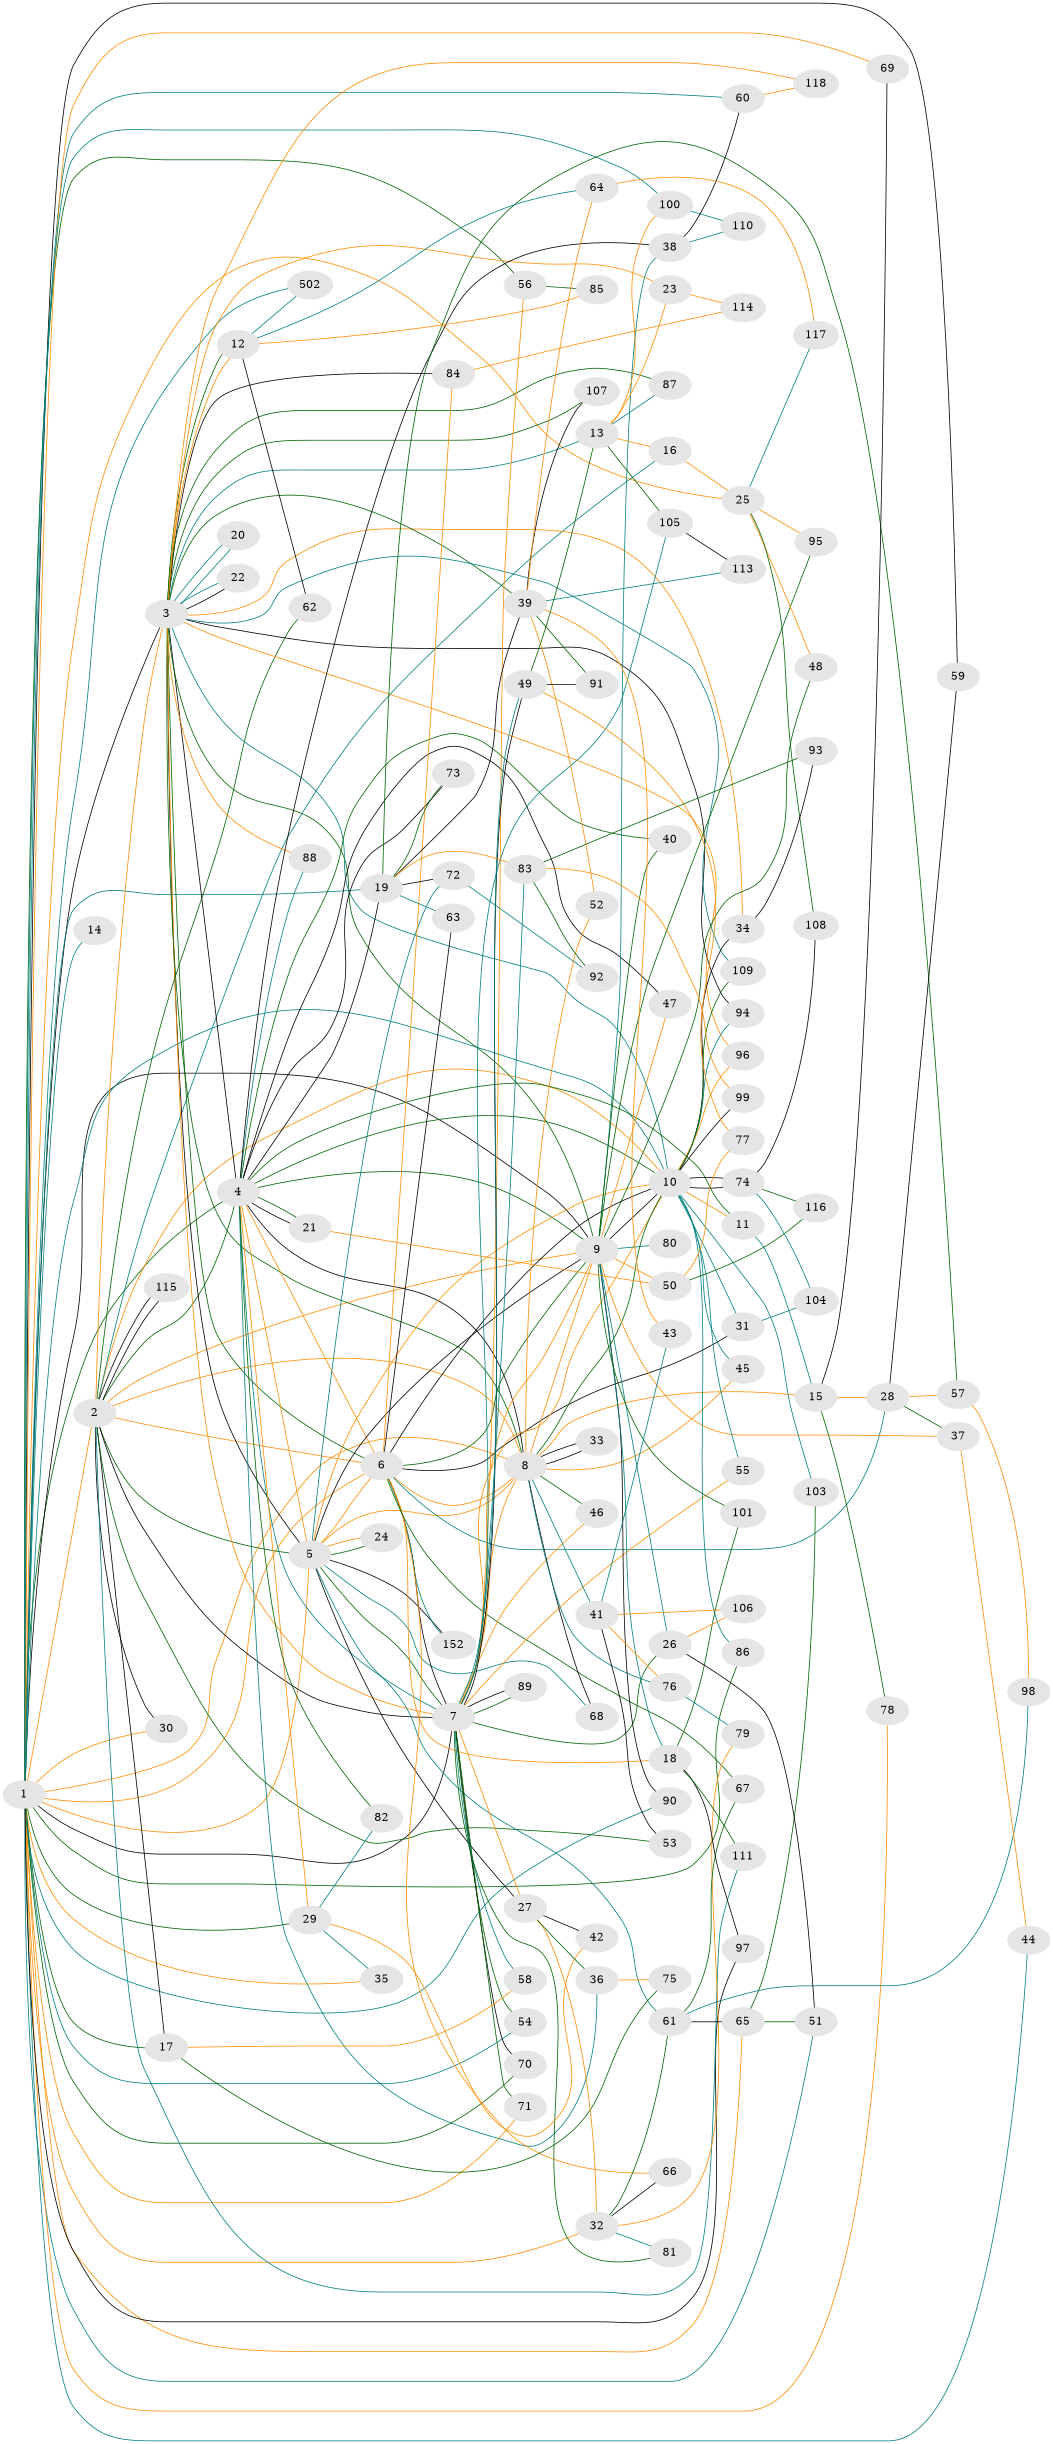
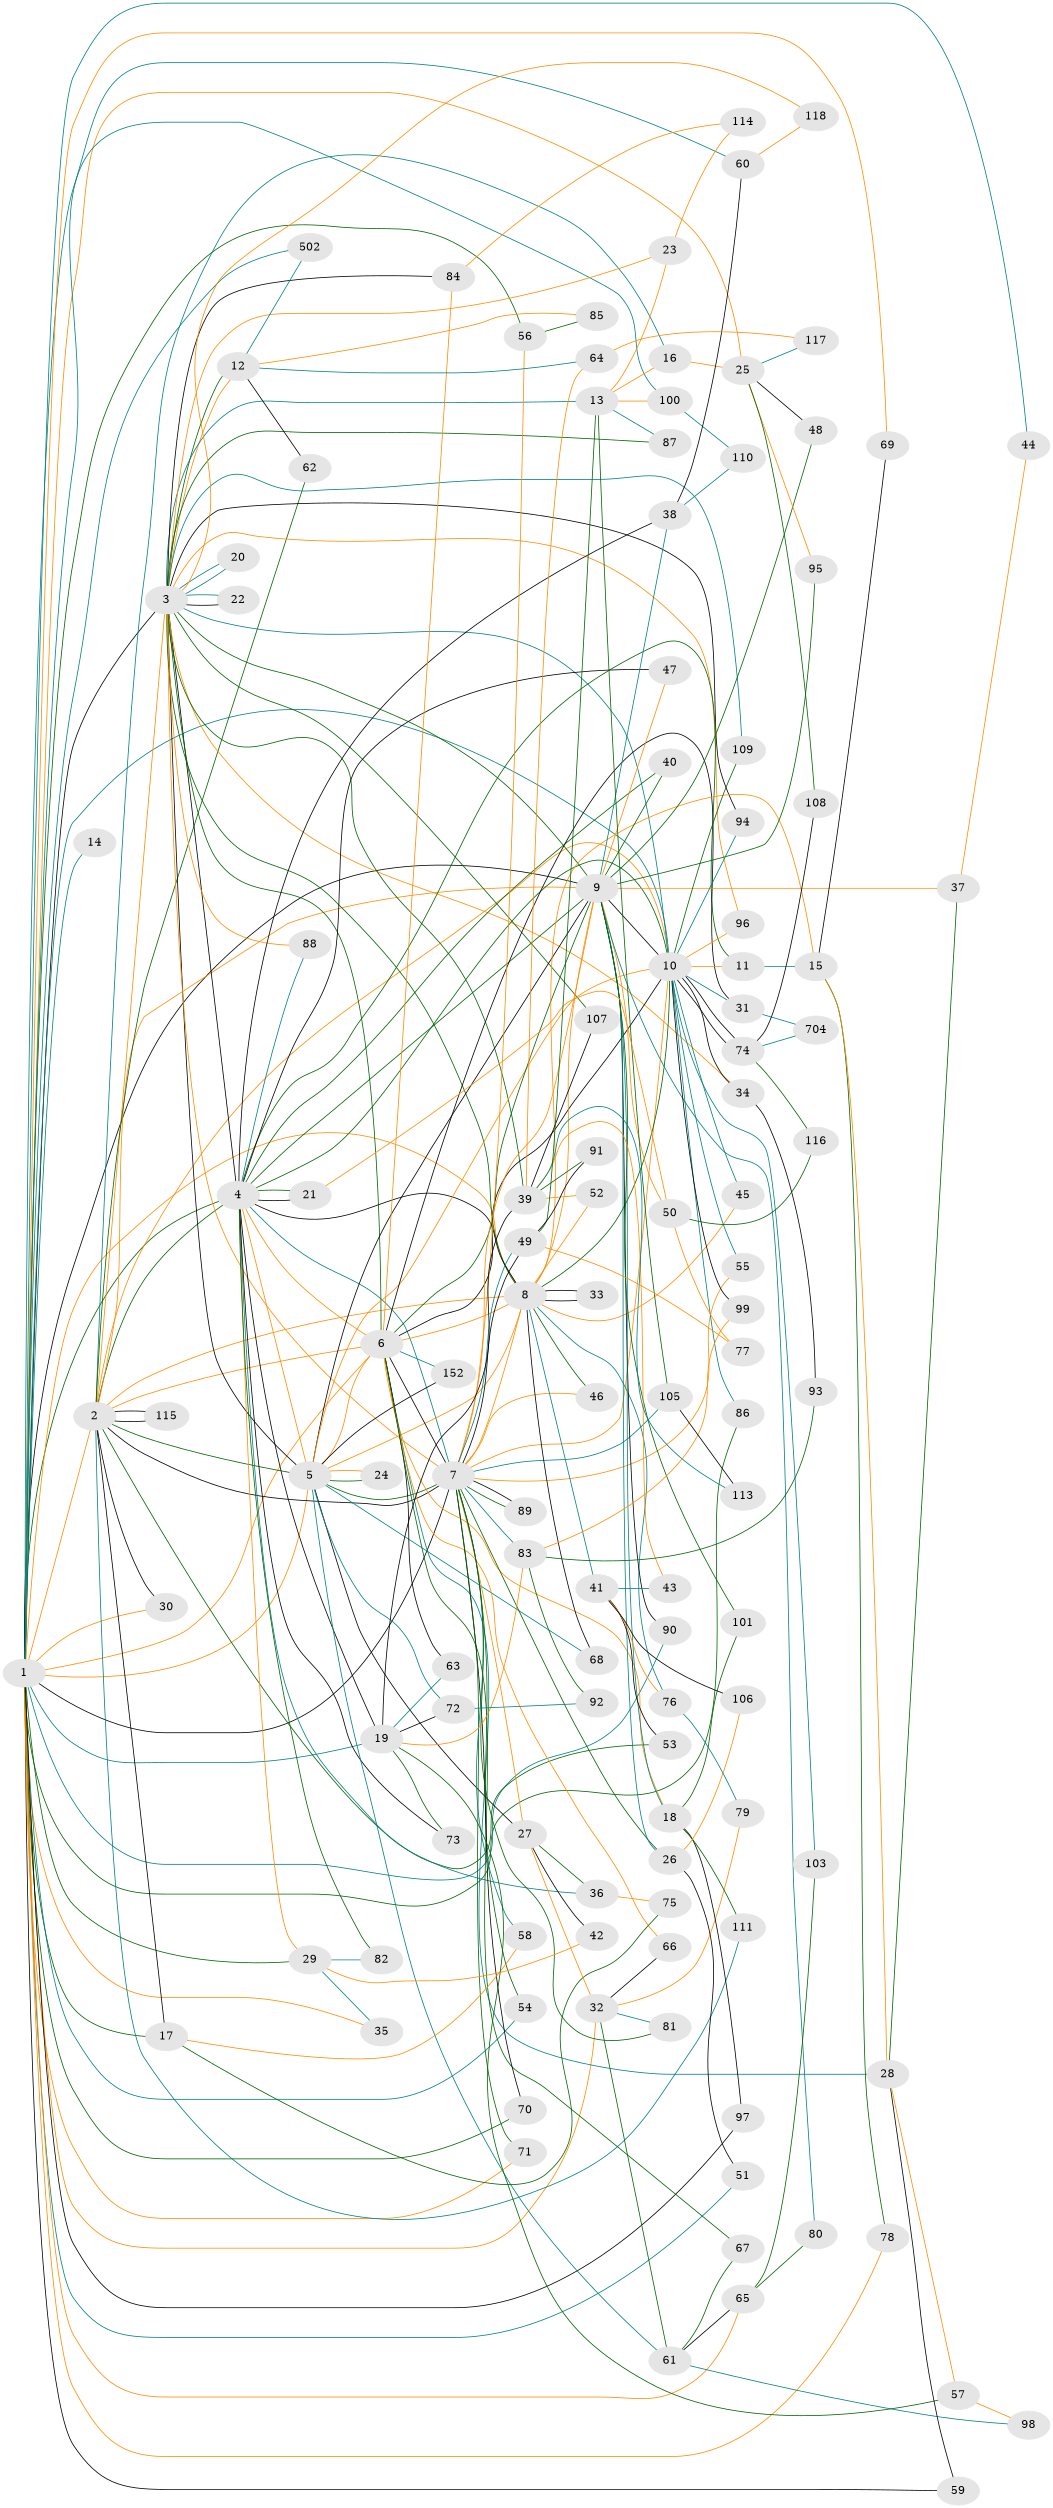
edge "25" -- "48": color darkorange -> black
node "104": label "104" -> "704"
edge "106" -- "41": color darkorange -> black
edge "65" -- "51": now "65" -- "80"
